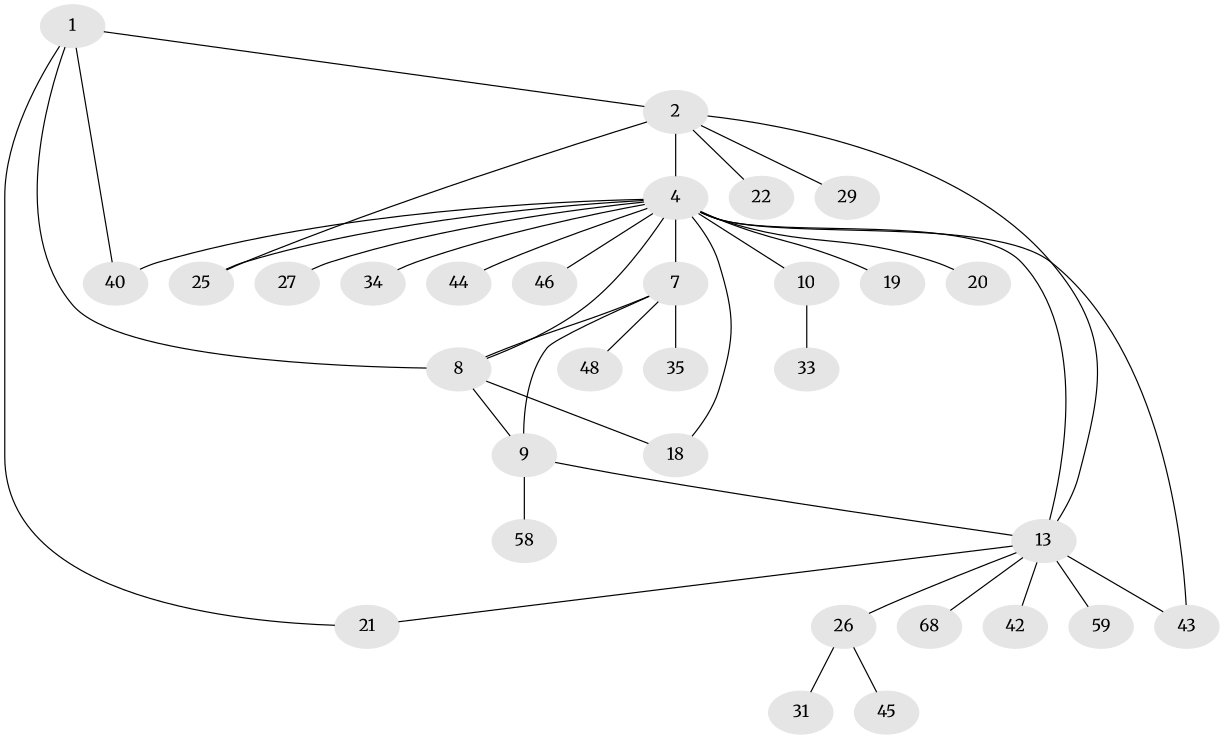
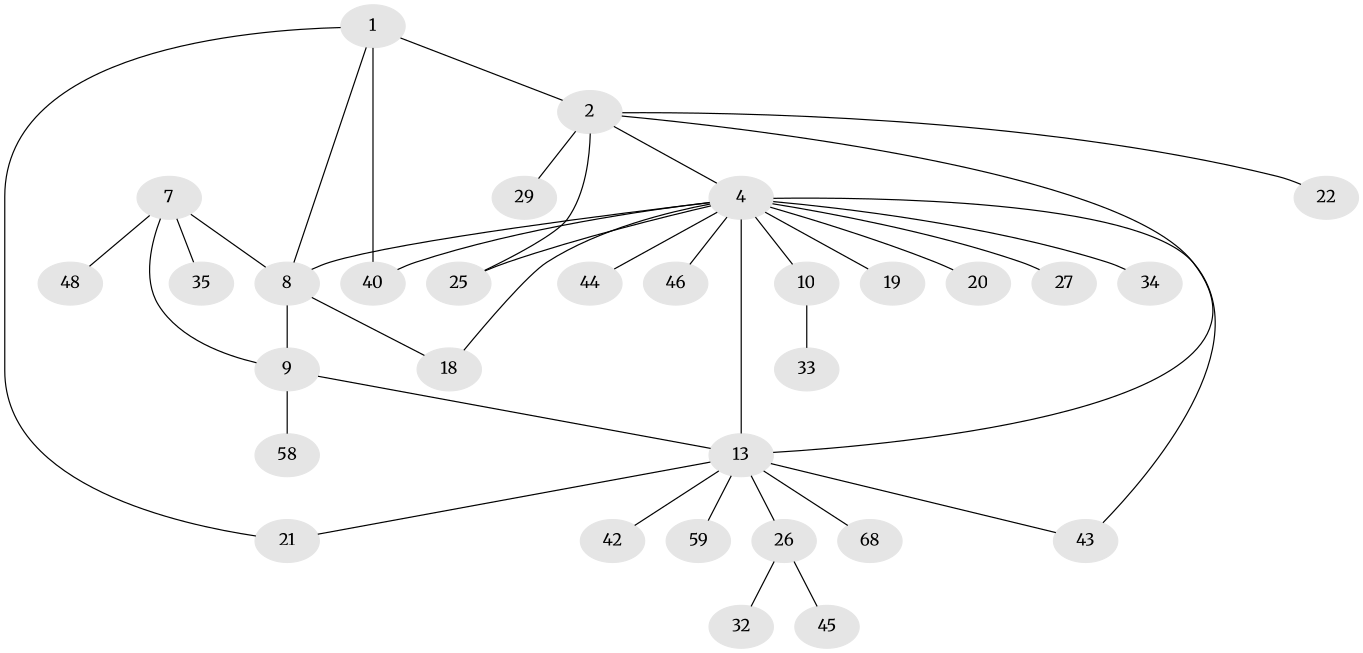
edge "4" -- "7": removed
node "31": label "31" -> "32"
